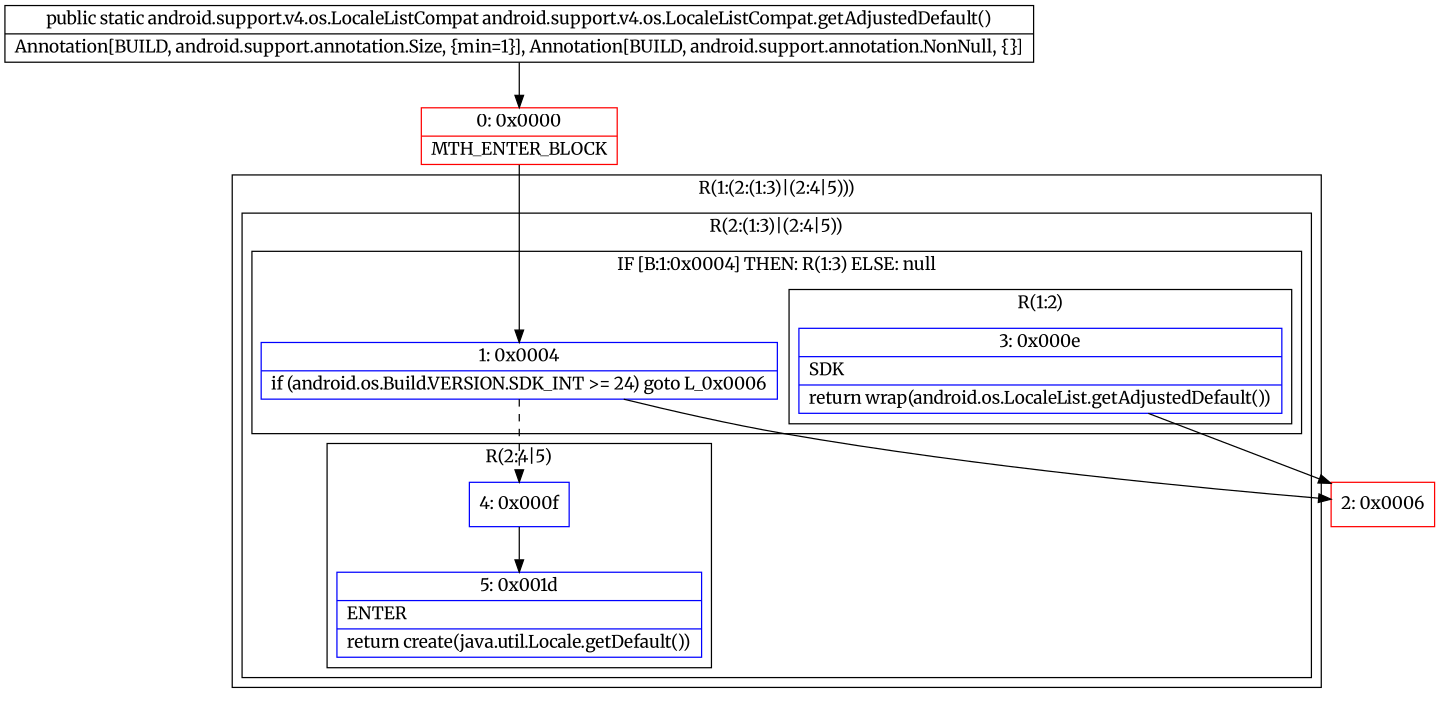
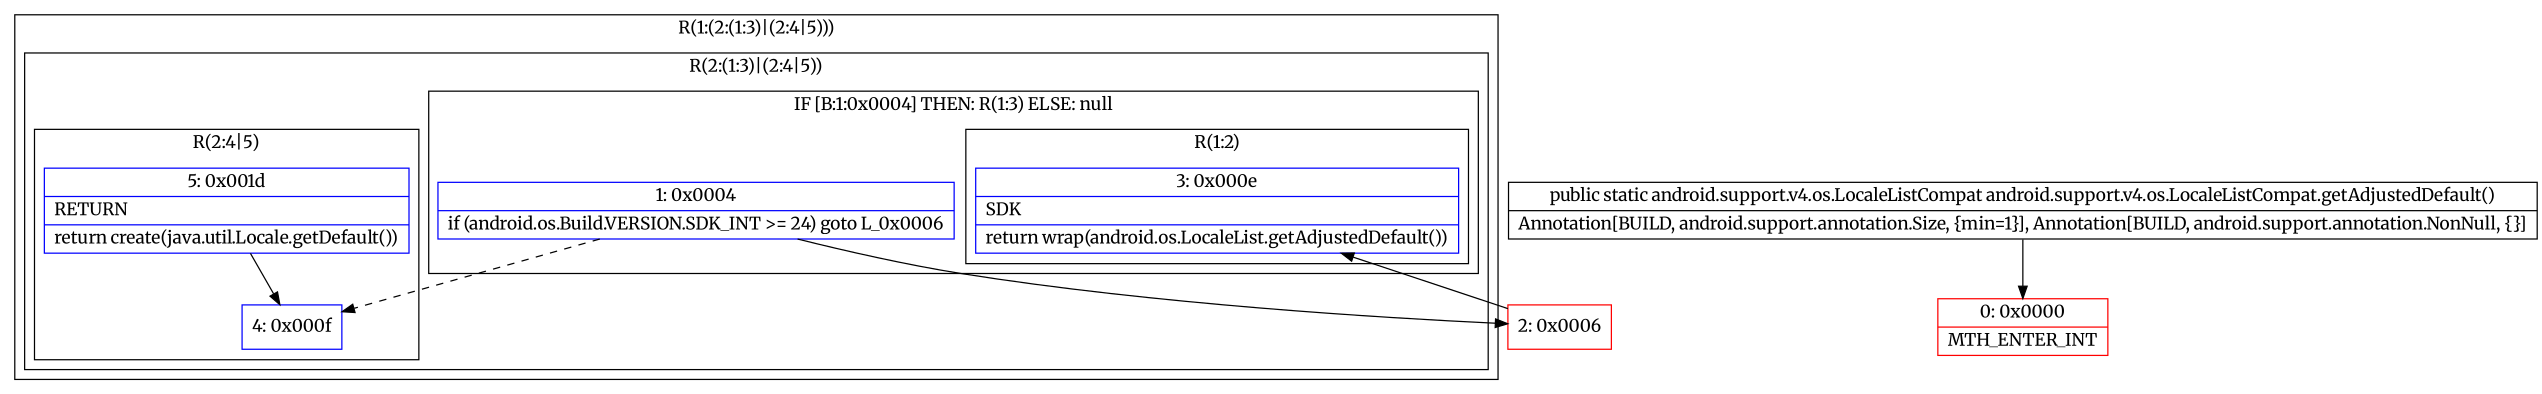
node "0: 0x0000": text "MTH_ENTER_BLOCK" -> "MTH_ENTER_INT"
edge "0: 0x0000" -> "1: 0x0004": removed
edge "3: 0x000e" -> "2: 0x0006": reversed
edge "4: 0x000f" -> "5: 0x001d": reversed
node "5: 0x001d": text "ENTER" -> "RETURN"
